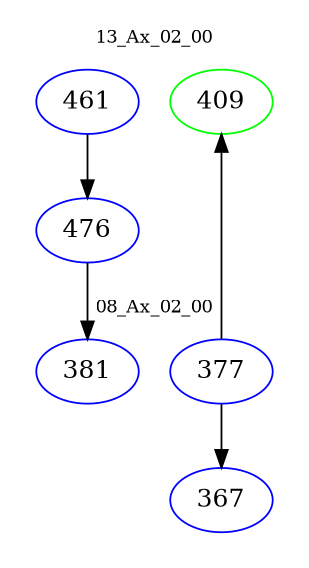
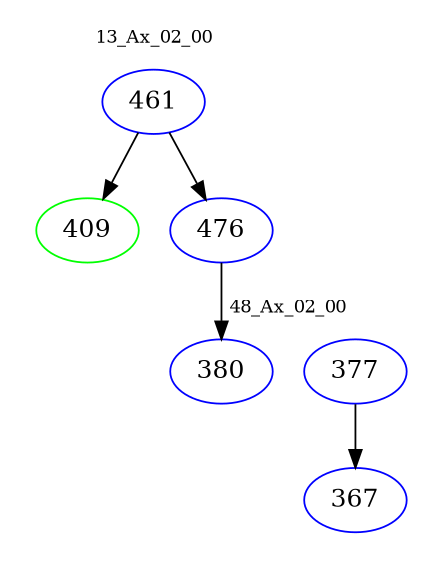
edge "377" -> "409": now "461" -> "409"
cluster "08_Ax_02_00": label "08_Ax_02_00" -> "48_Ax_02_00"
node "381": label "381" -> "380"
